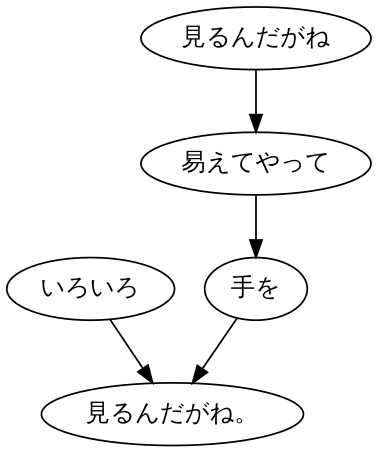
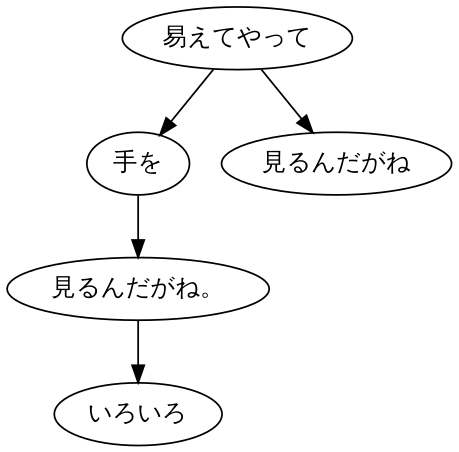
edge "見るんだがね" -> "易えてやって": reversed
edge "いろいろ" -> "見るんだがね。": reversed
